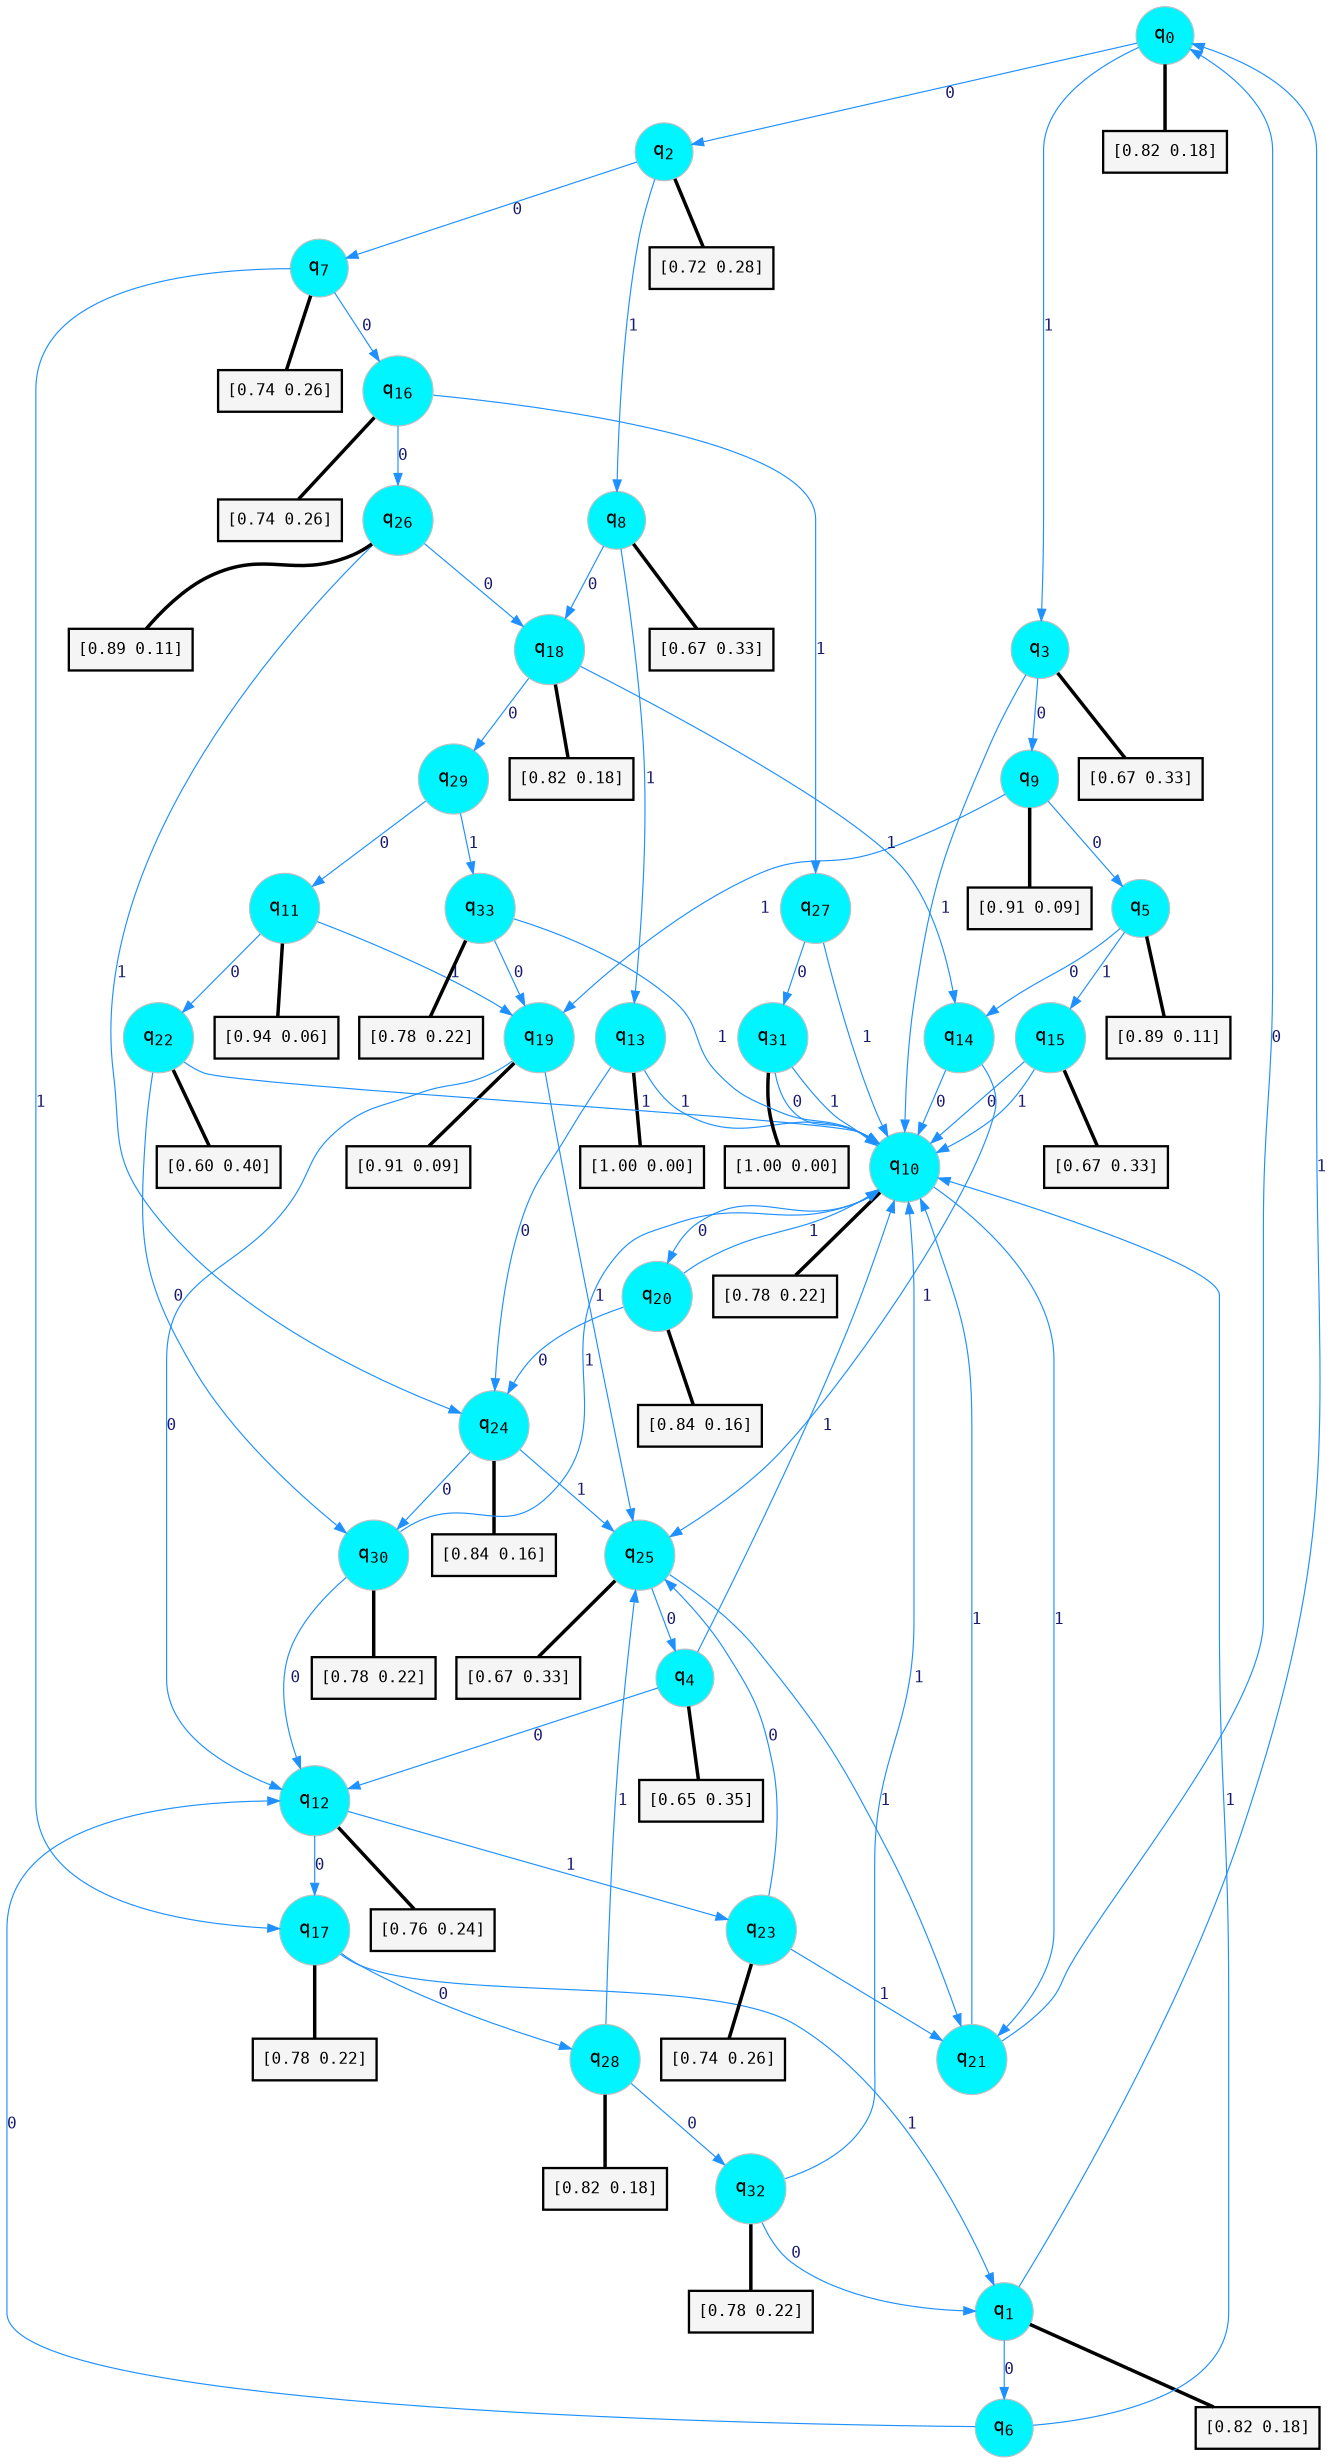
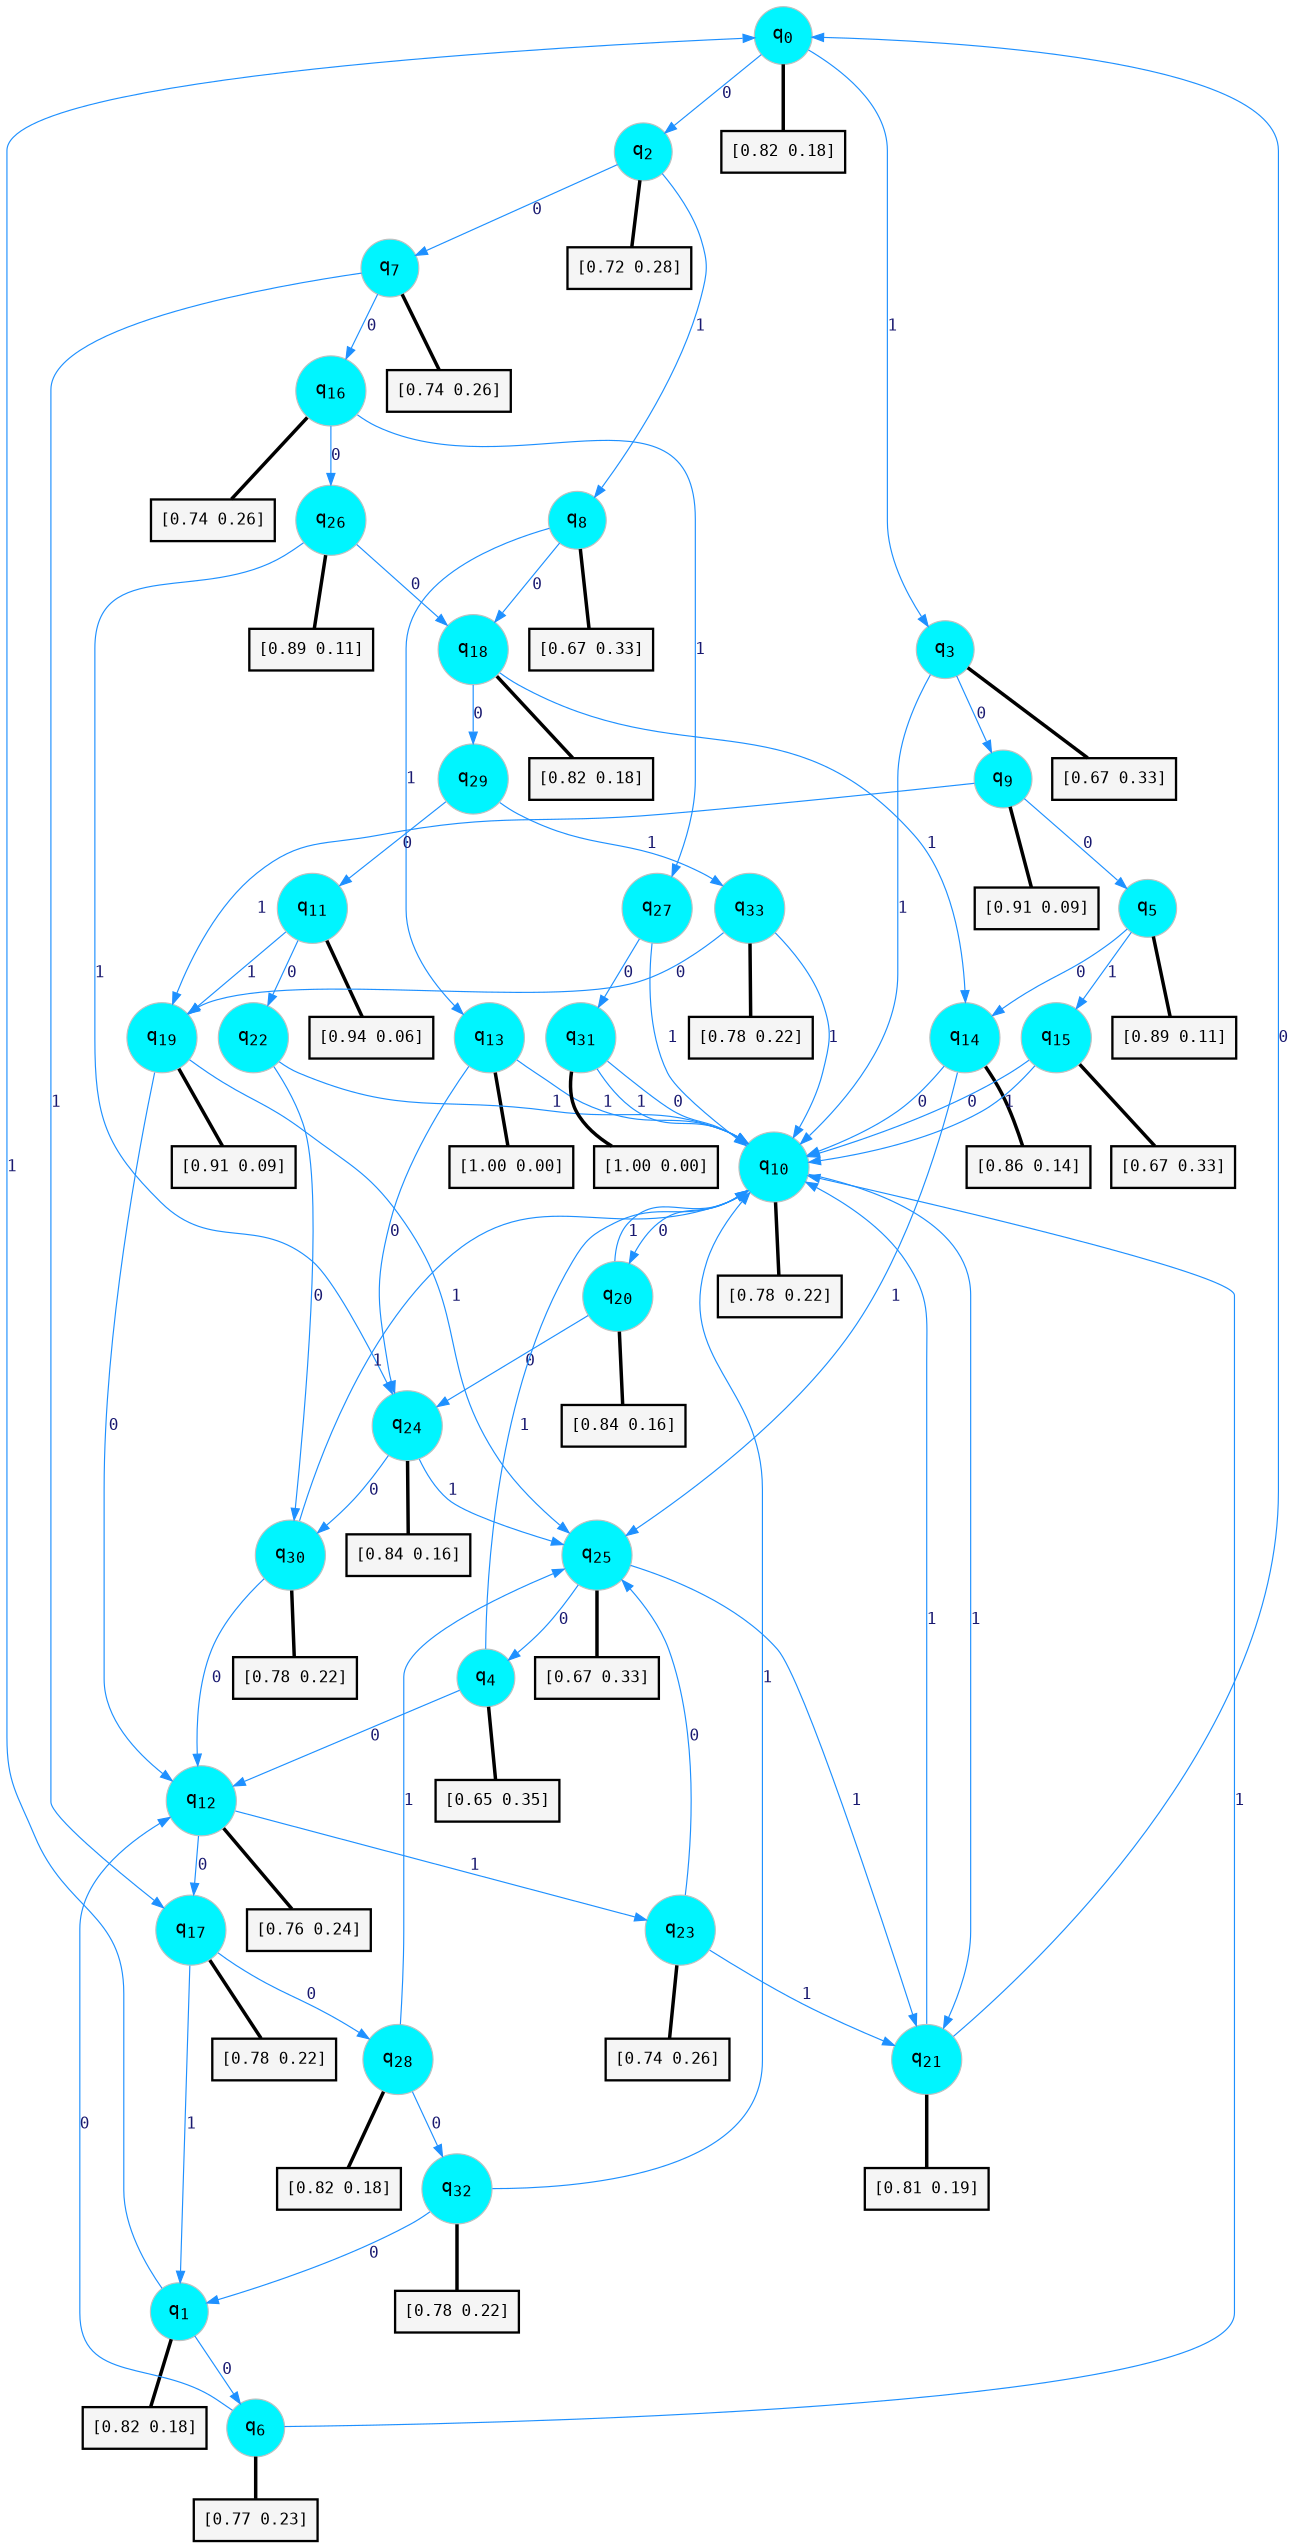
node "[0.60 0.40]": removed
node "[0.86 0.14]": added
node "[0.81 0.19]": added
node "[0.77 0.23]": added
